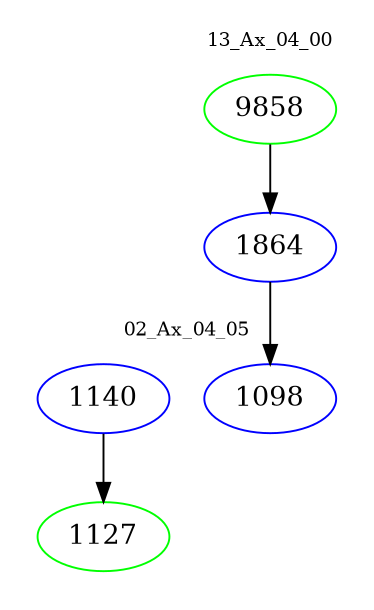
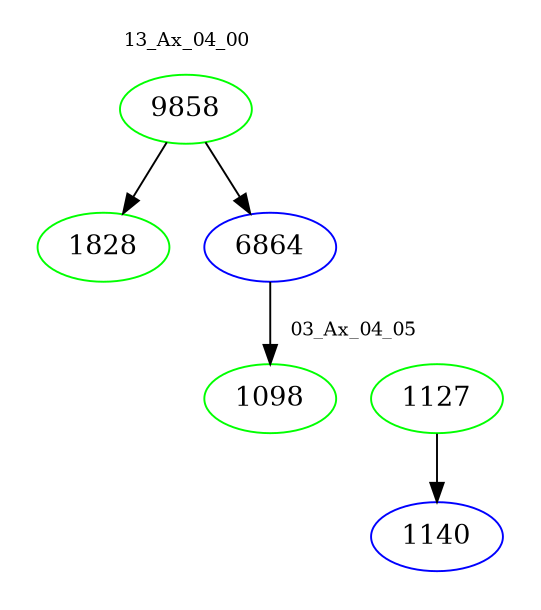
node "1828": added
node "1864": label "1864" -> "6864"
cluster "02_Ax_04_05": label "02_Ax_04_05" -> "03_Ax_04_05"
node "1098": color blue -> green
edge "1140" -> "1127": reversed
